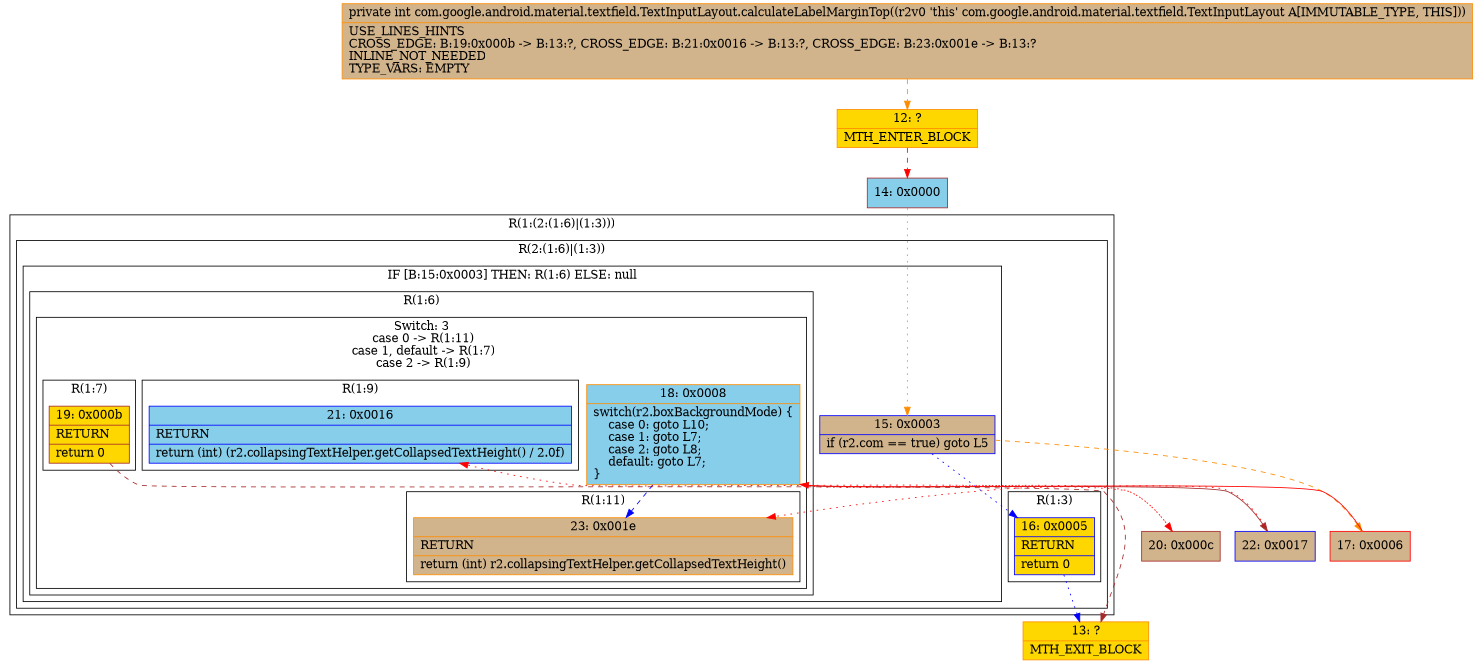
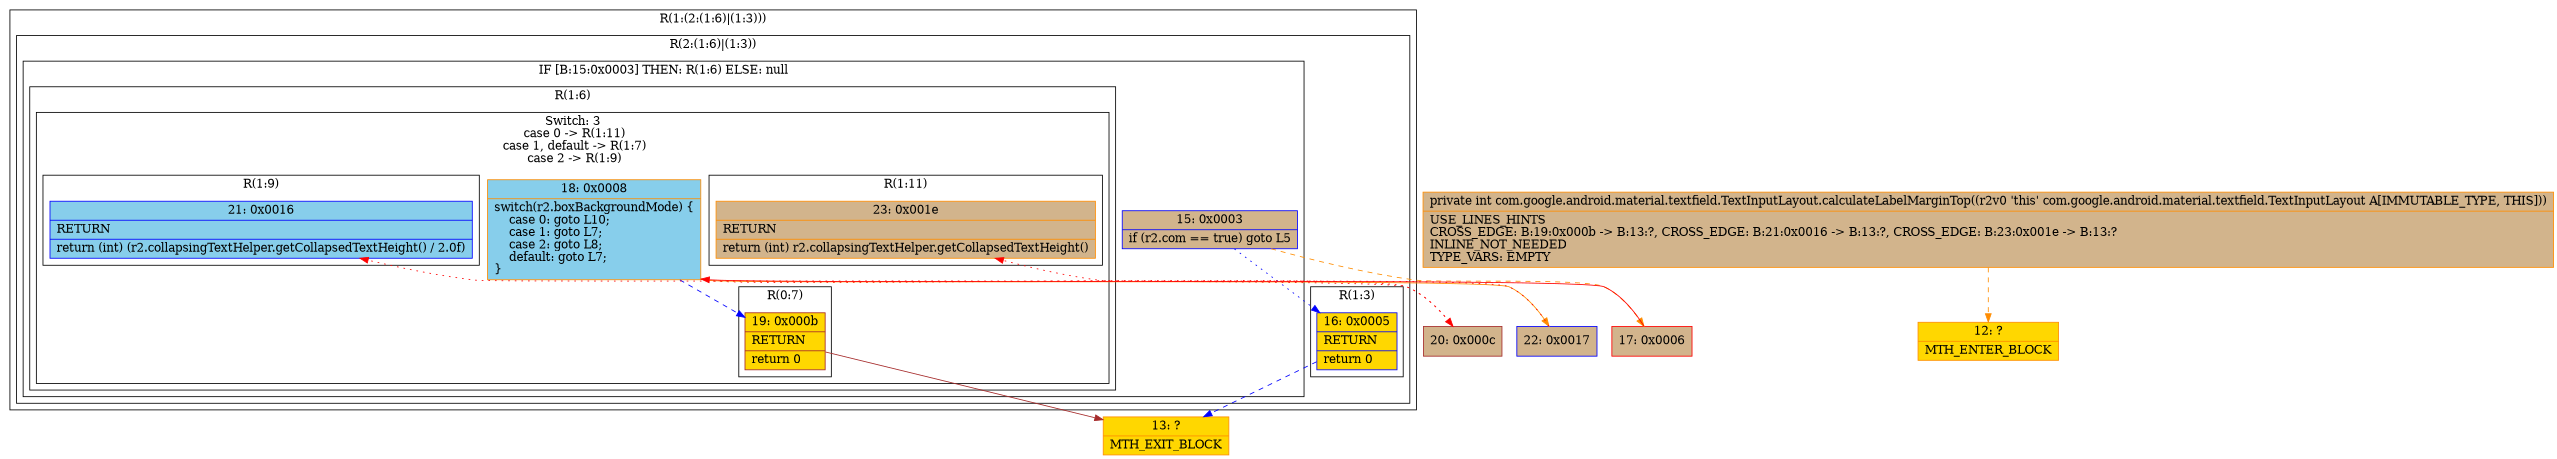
node "14: 0x0000": removed
cluster "R(1:7)": label "R(1:7)" -> "R(0:7)"
edge "19: 0x000b" -> "13: ?": style dashed -> solid
edge "18: 0x0008" -> "22: 0x0017": color brown -> darkorange
edge "18: 0x0008" -> "23: 0x001e": now "18: 0x0008" -> "19: 0x000b"
edge "16: 0x0005" -> "13: ?": style dotted -> dashed
